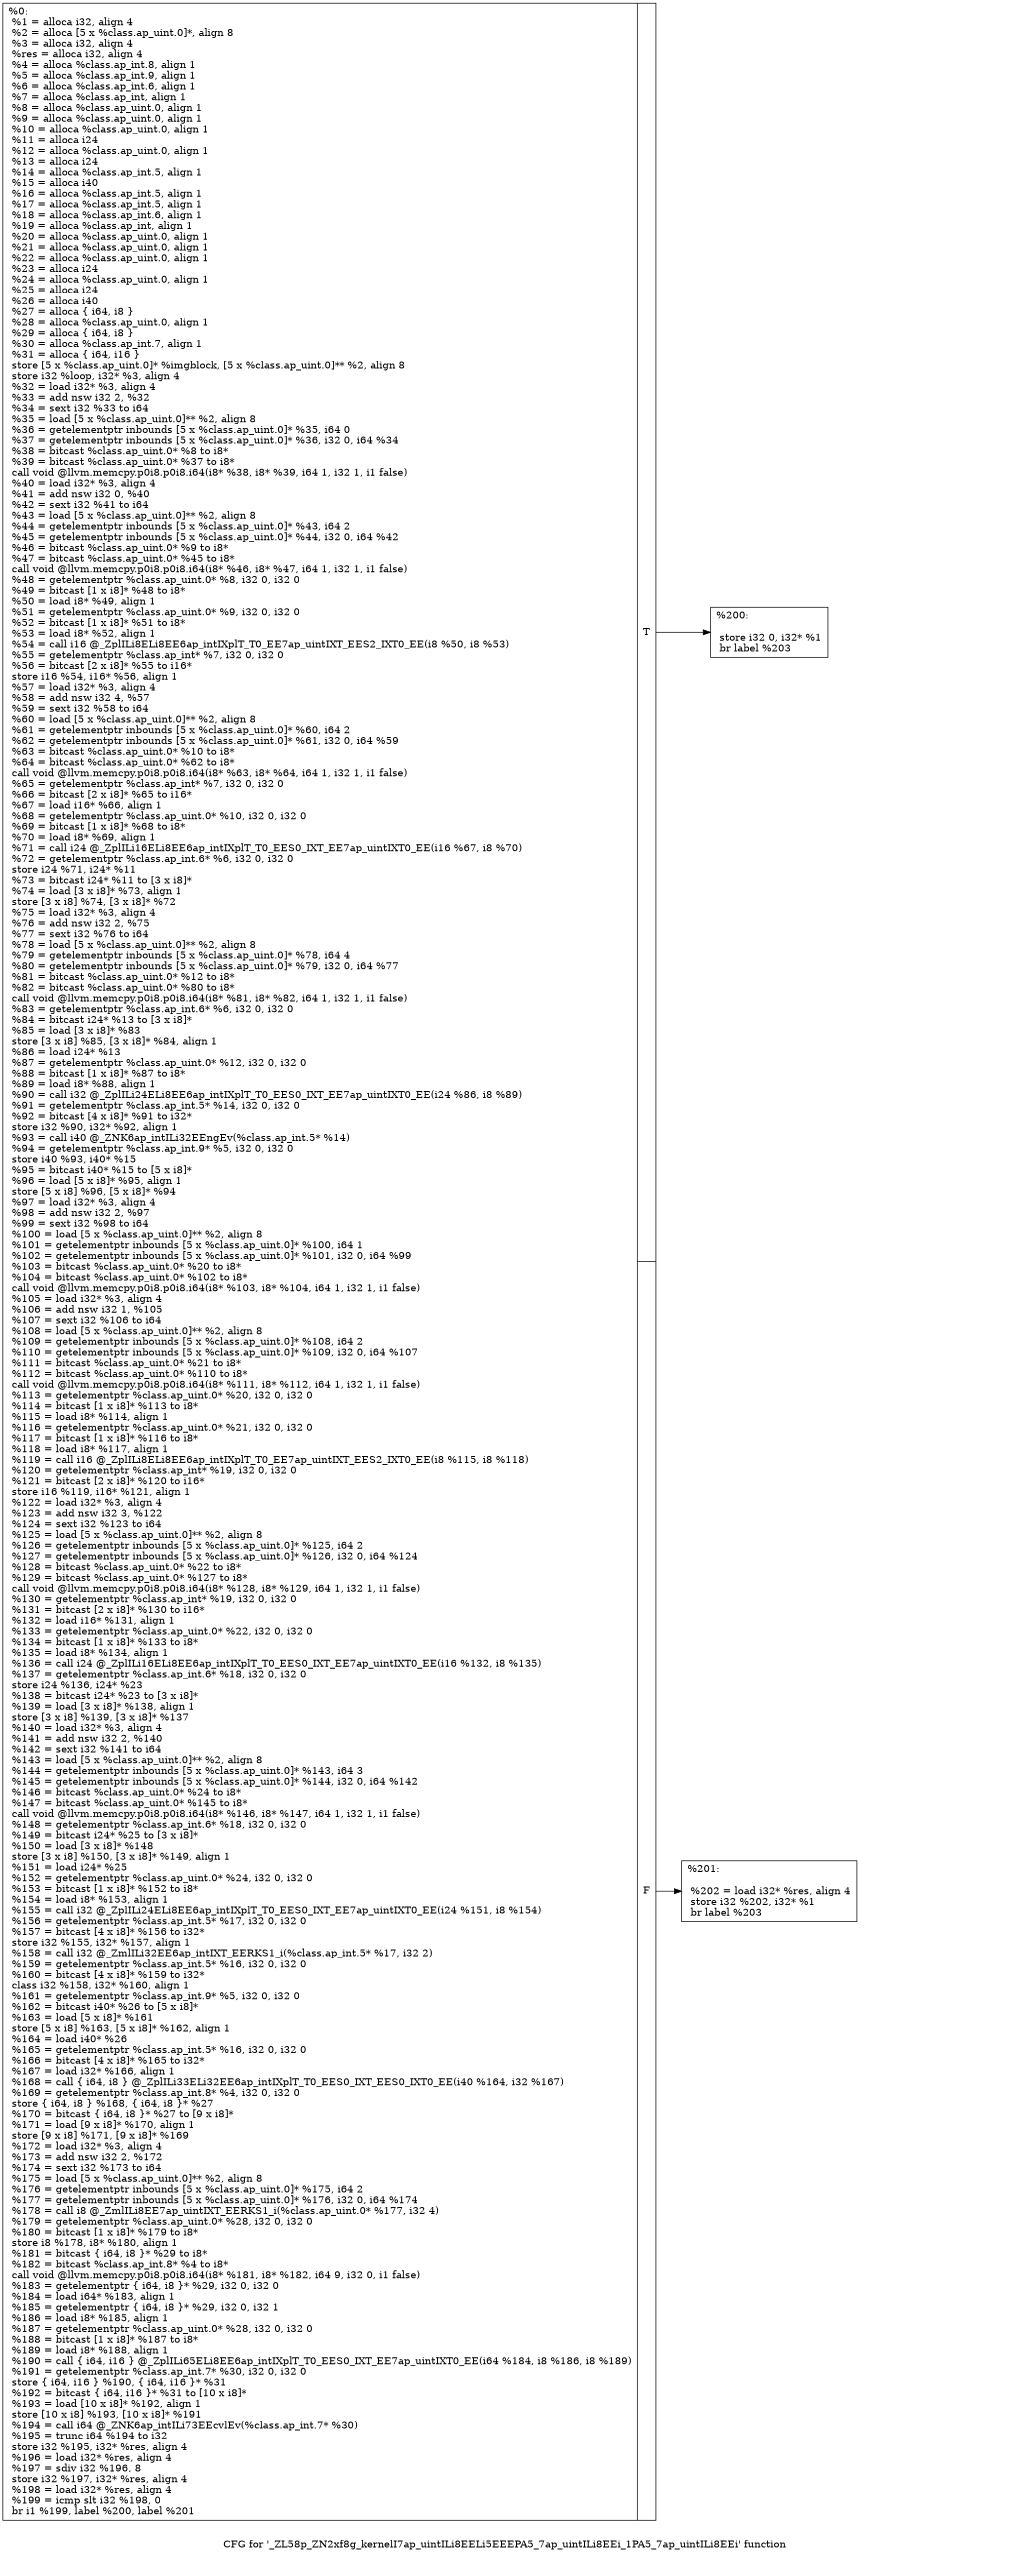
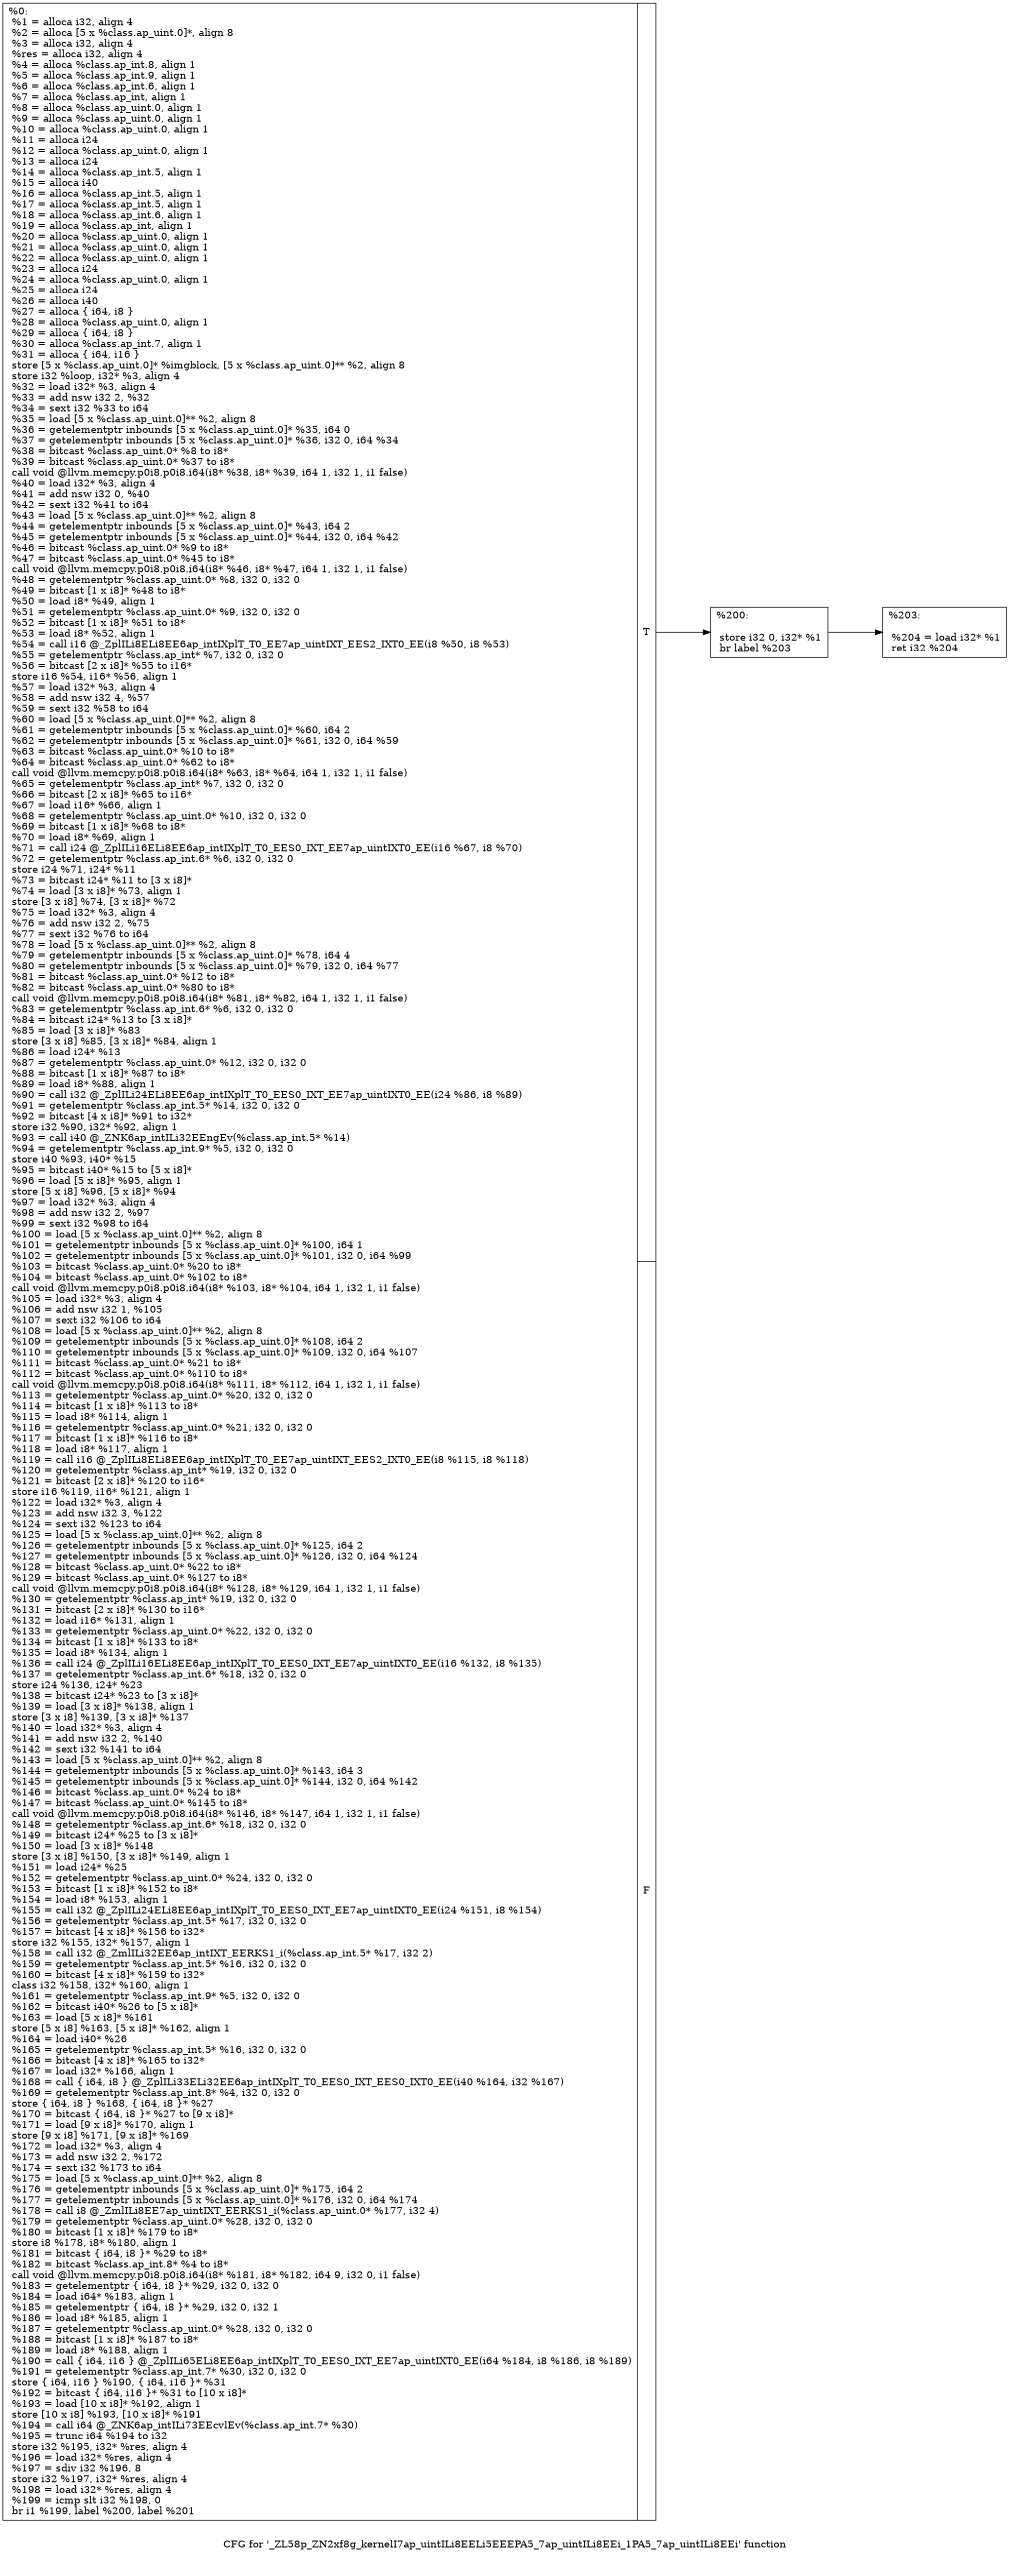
node "%203:": added
node "%201:": removed
